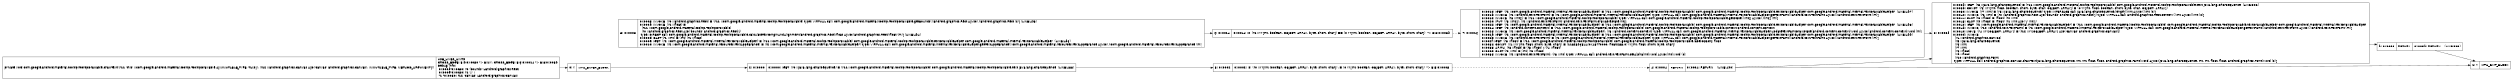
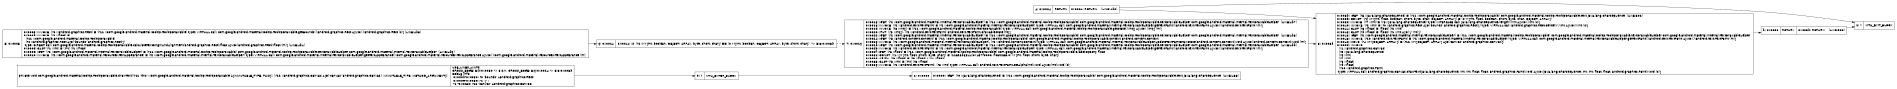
node "3: 0x0002": removed
